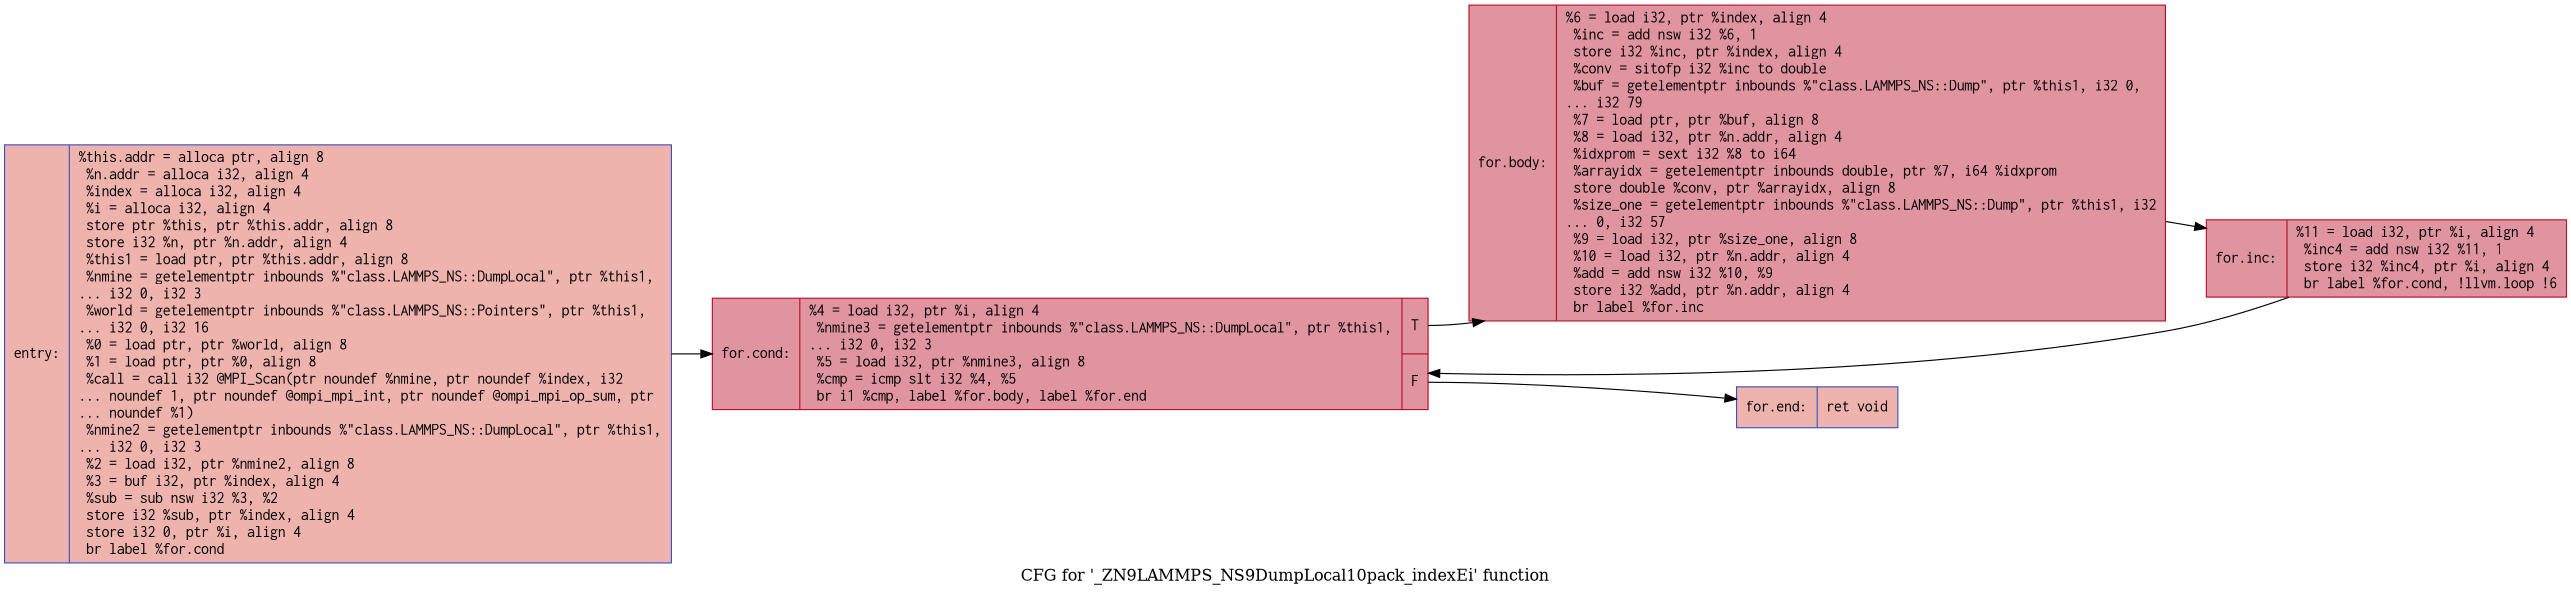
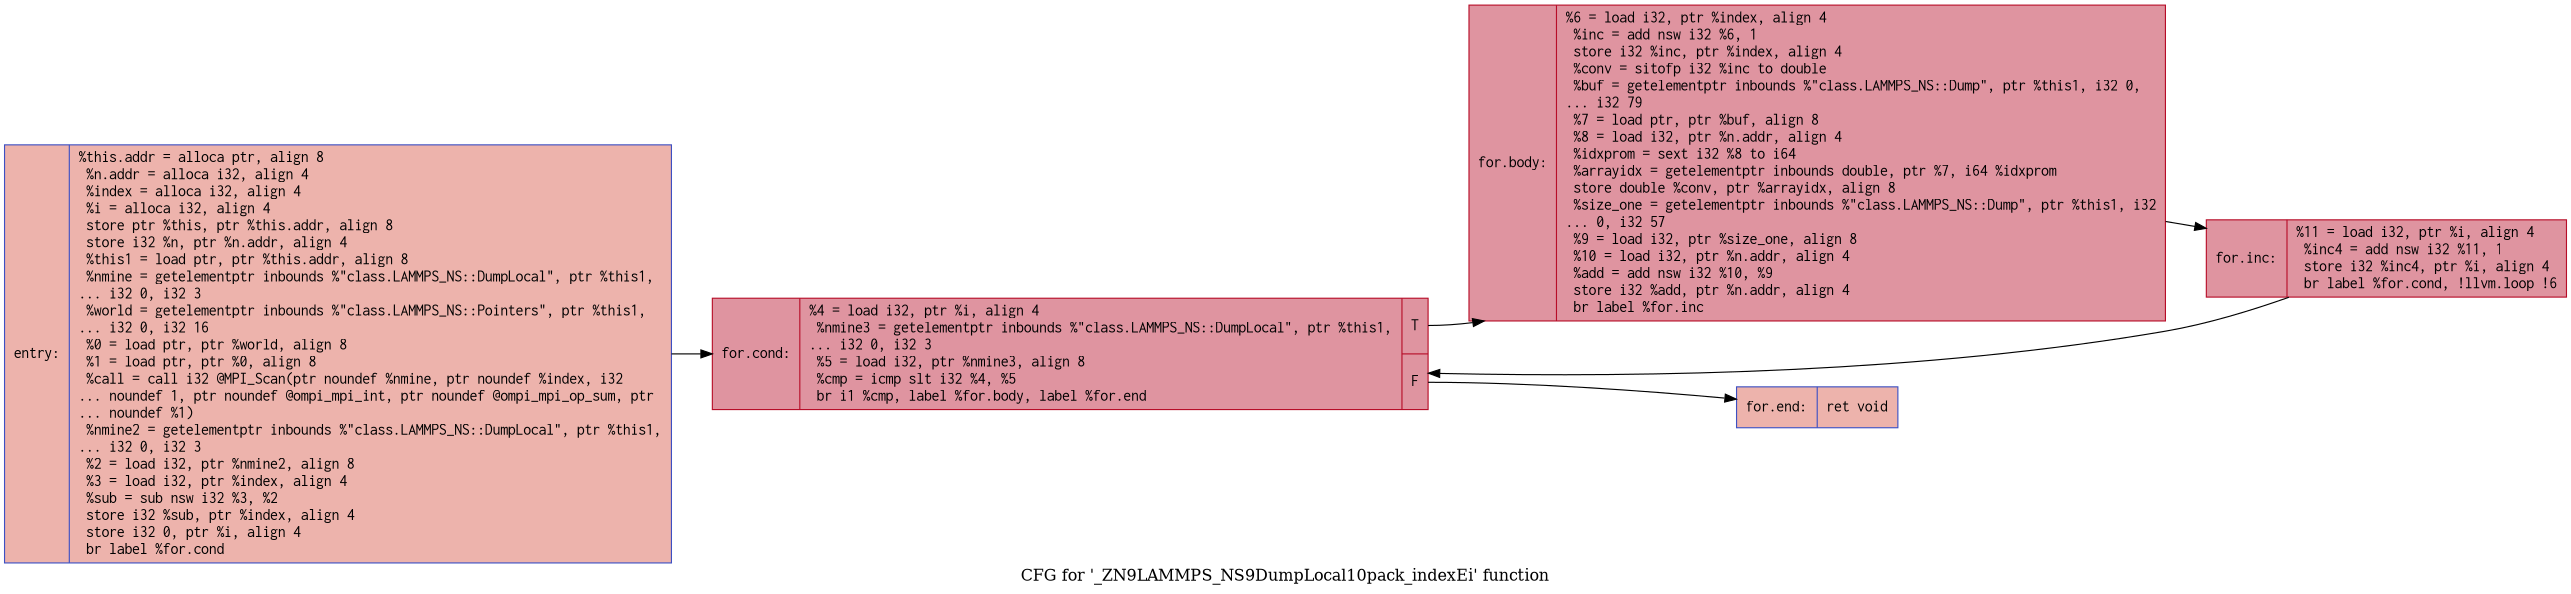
node "entry:": text "%3 = buf i32, ptr %index, align 4" -> "%3 = load i32, ptr %index, align 4"
